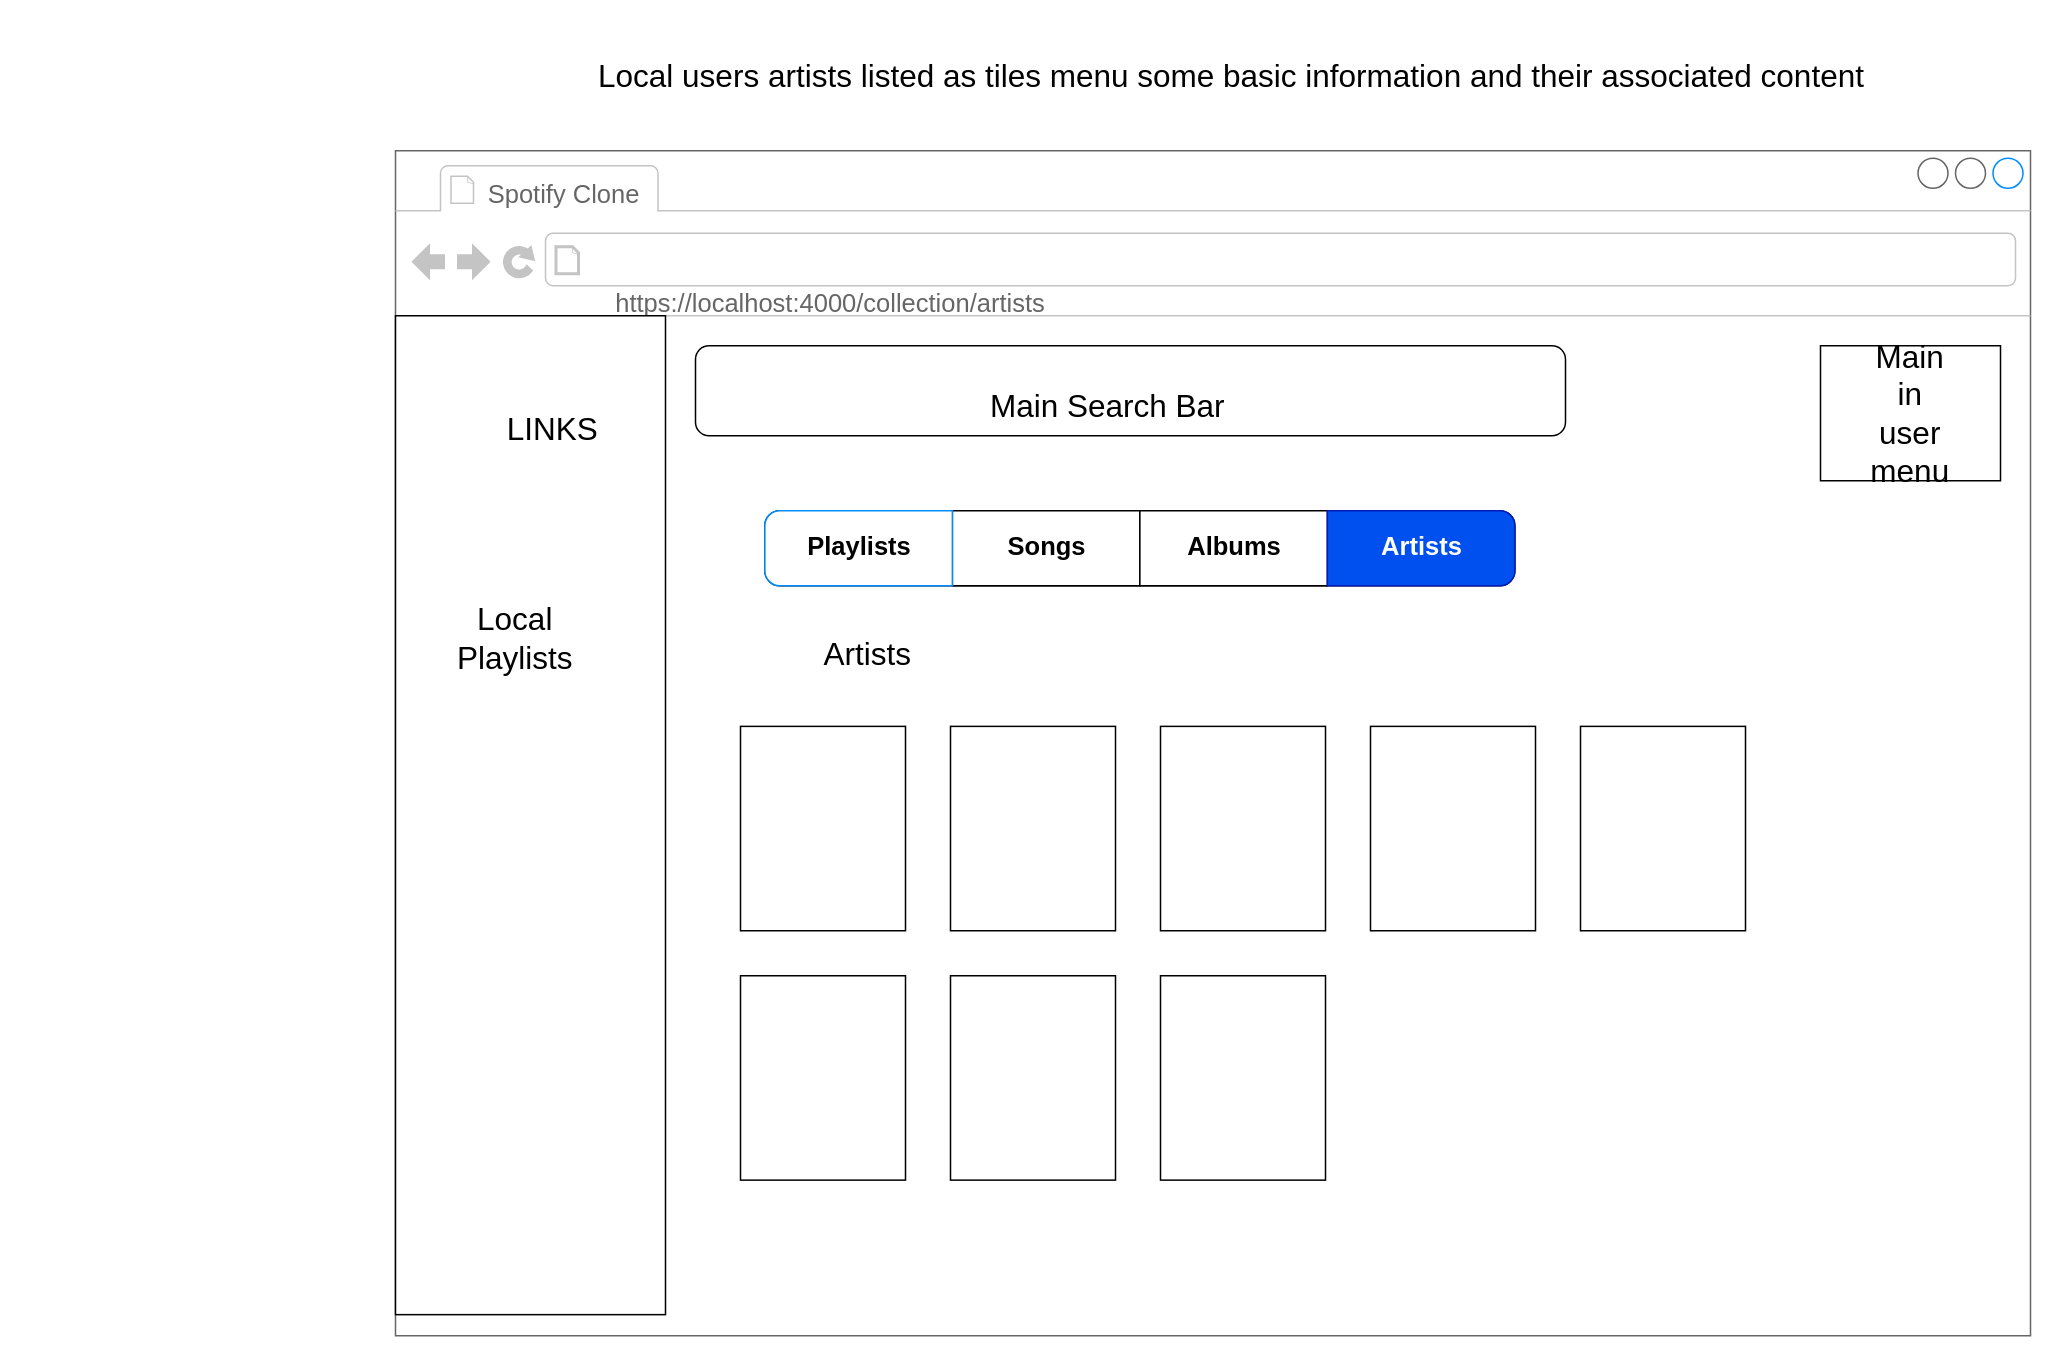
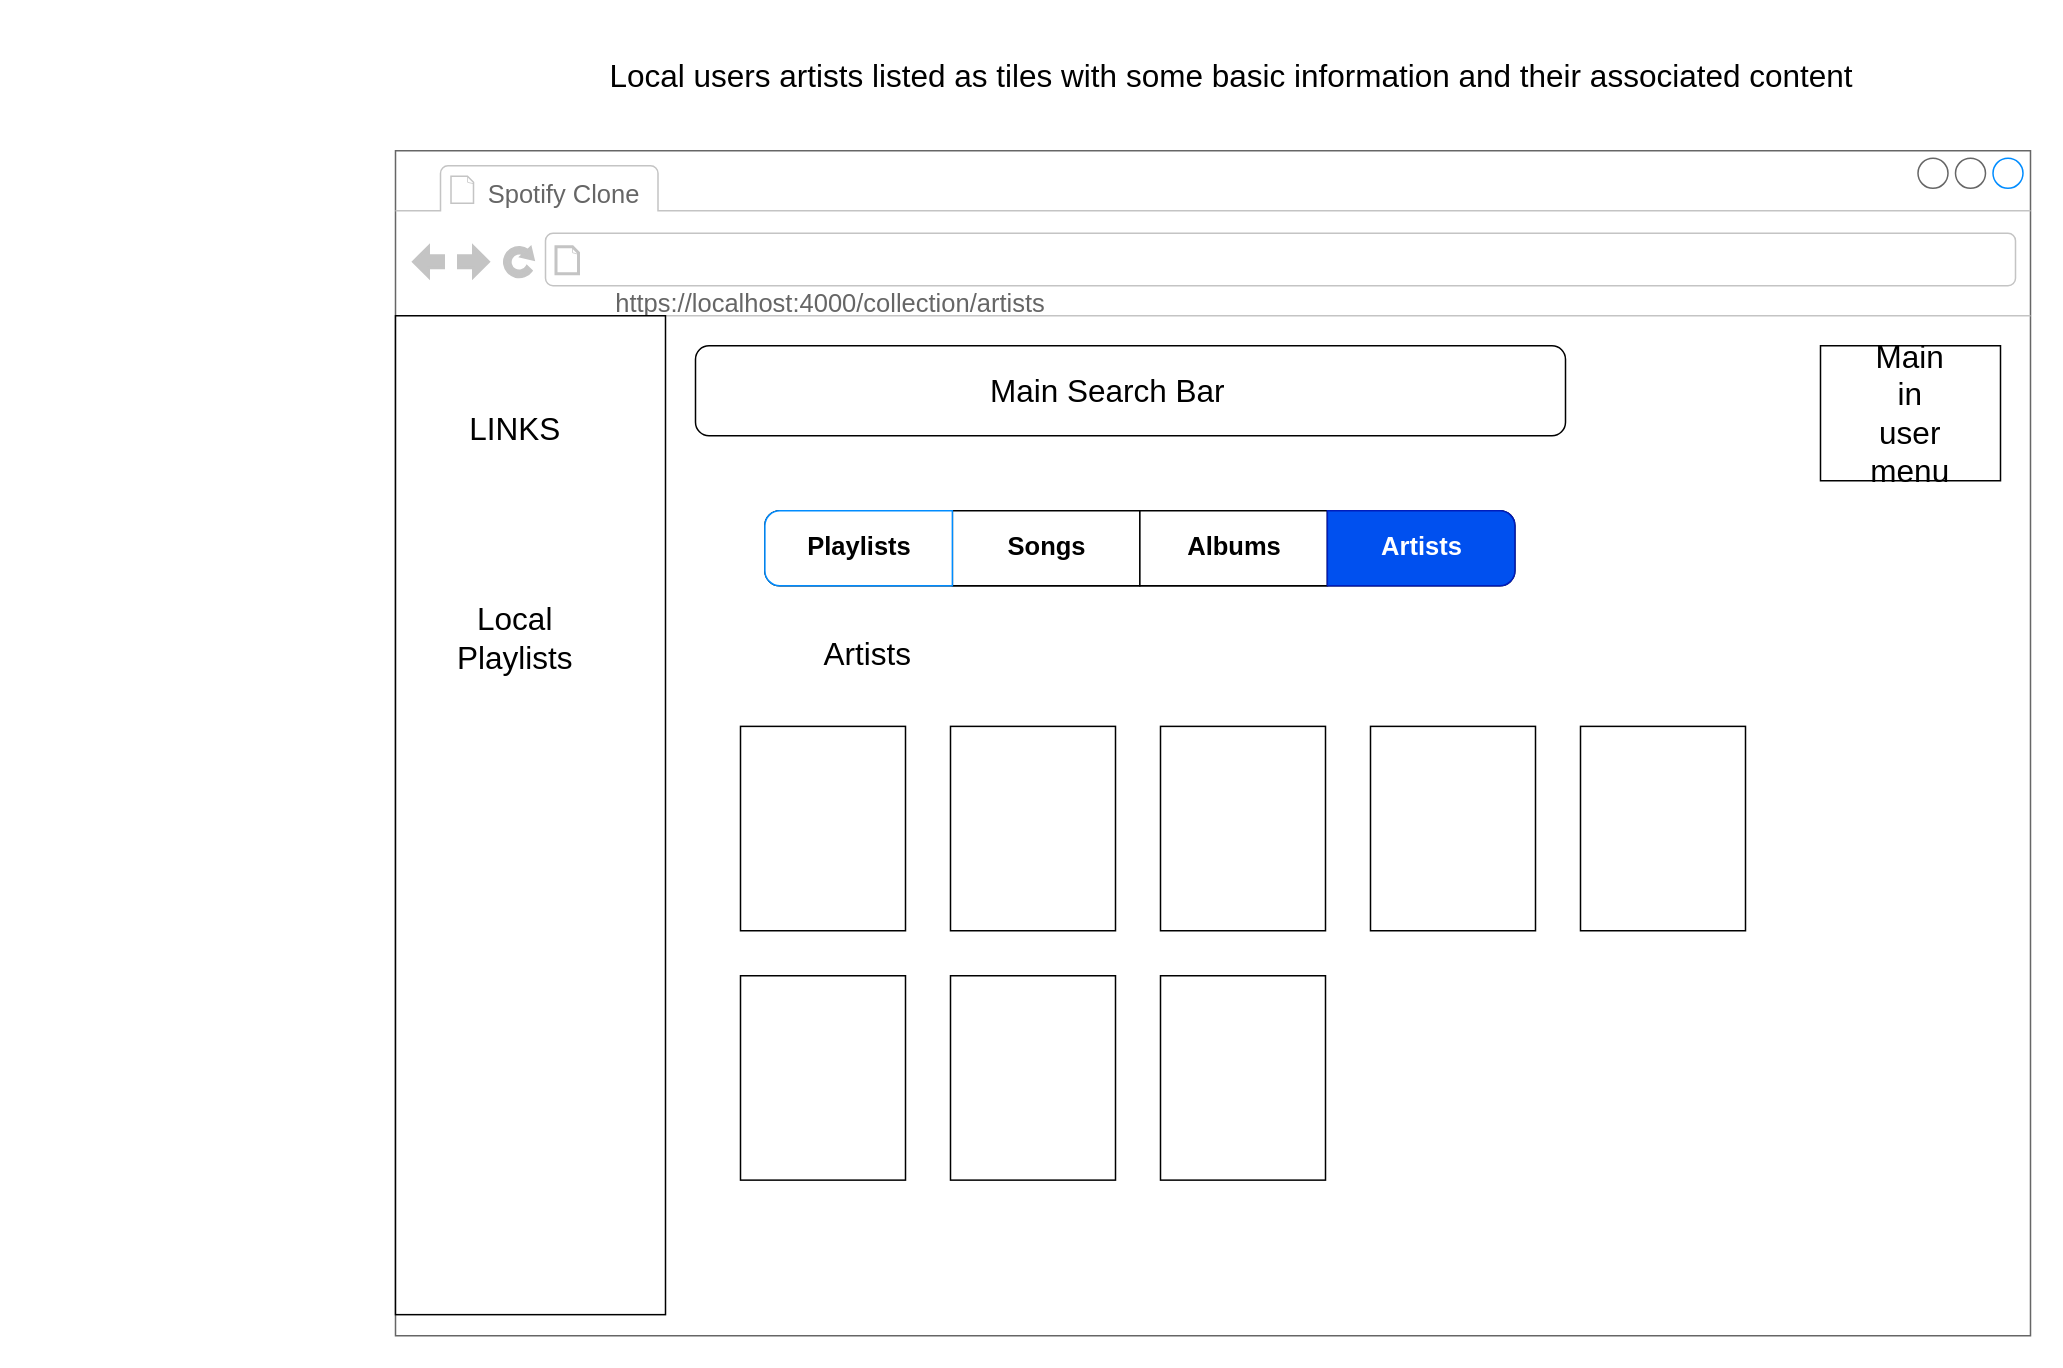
node "Local users artists listed as tiles menu some basic information and their associated content": label "Local users artists listed as tiles menu some basic information and their associated content" -> "Local users artists listed as tiles with some basic information and their associated content"
node "Main Search Bar": moved (1108, 406) -> (1108, 391)
node "LINKS": moved (553, 428) -> (515, 428)
